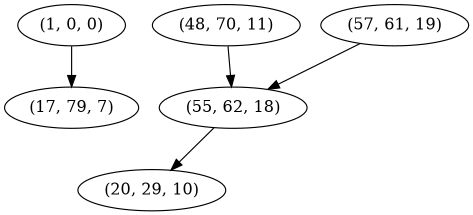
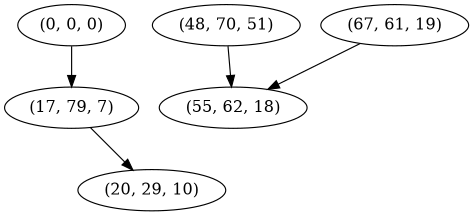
node "(1, 0, 0)": label "(1, 0, 0)" -> "(0, 0, 0)"
node "(48, 70, 11)": label "(48, 70, 11)" -> "(48, 70, 51)"
node "(57, 61, 19)": label "(57, 61, 19)" -> "(67, 61, 19)"
edge "(55, 62, 18)" -> "(20, 29, 10)": now "(17, 79, 7)" -> "(20, 29, 10)"
